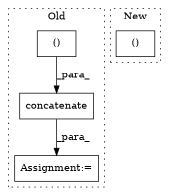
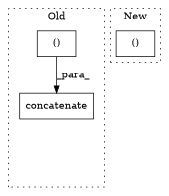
node "Assignment:=": removed
